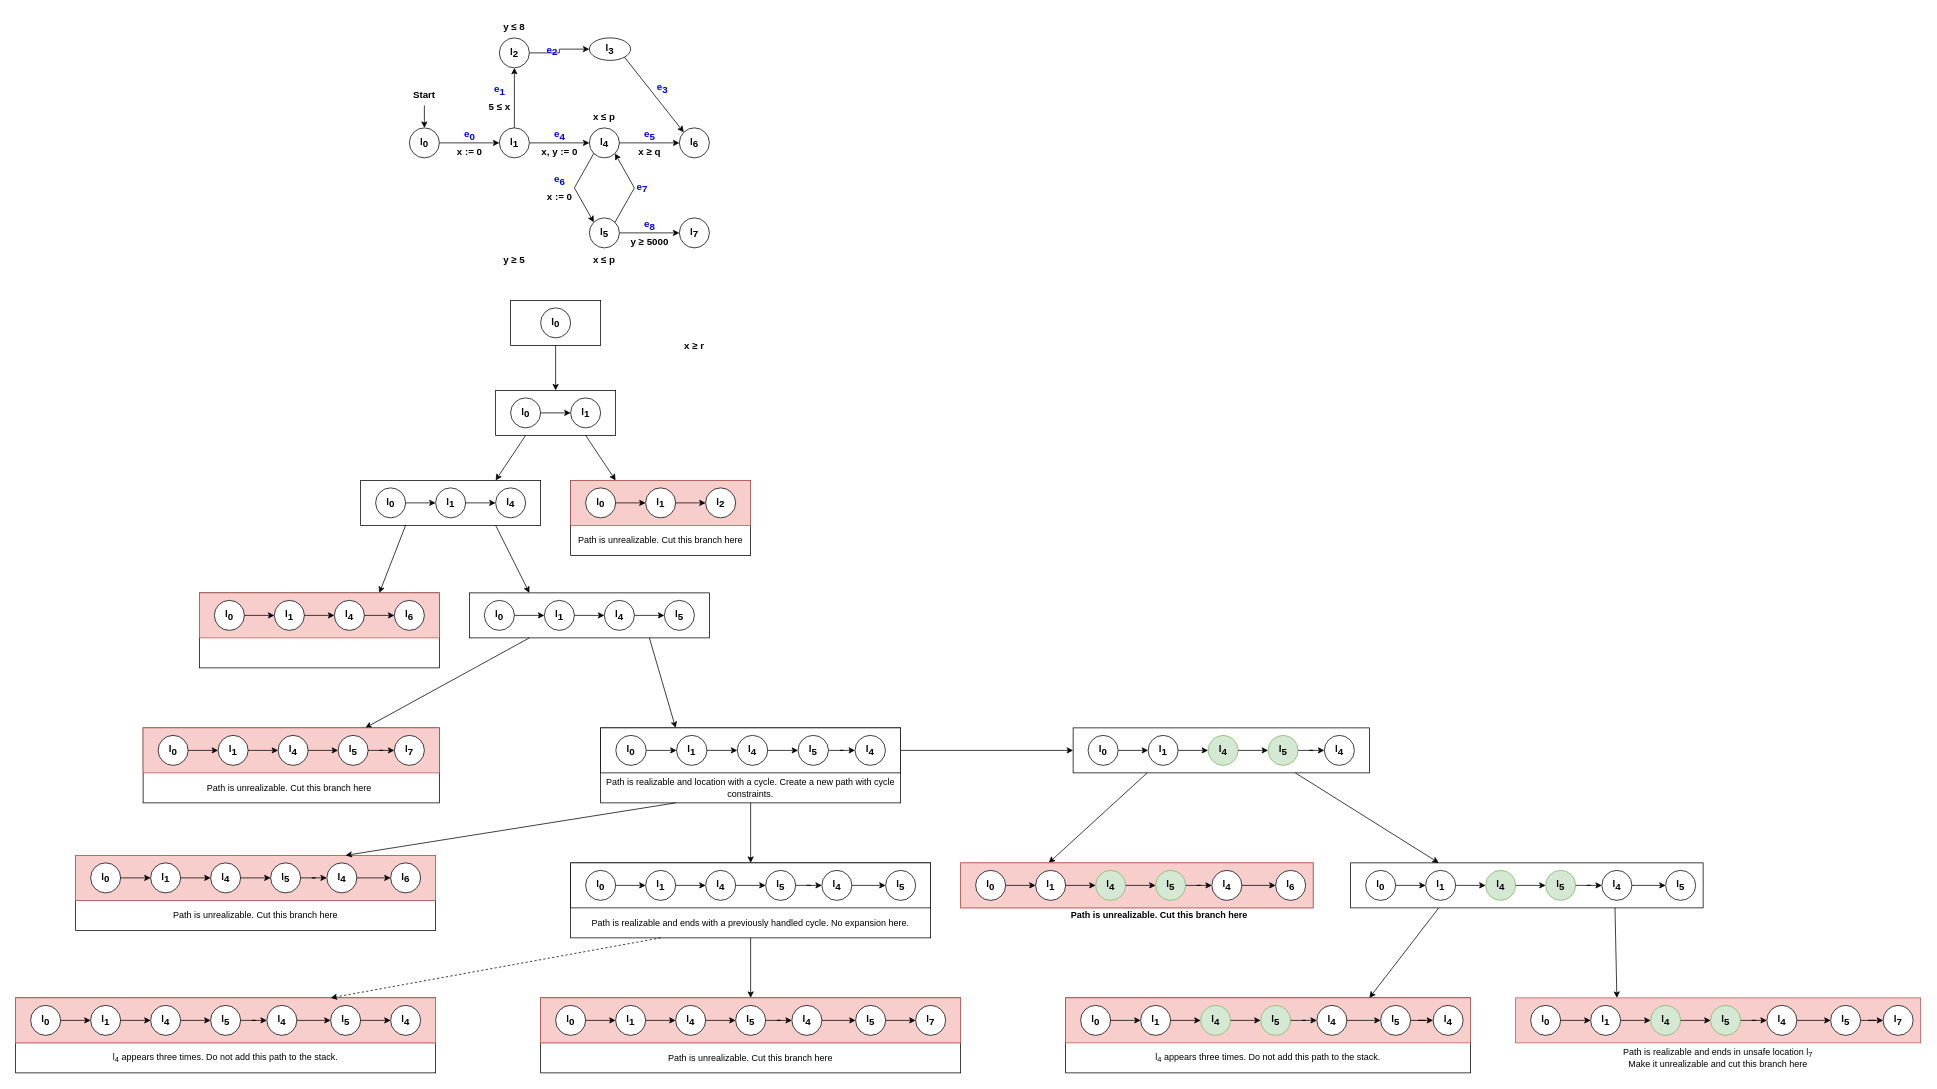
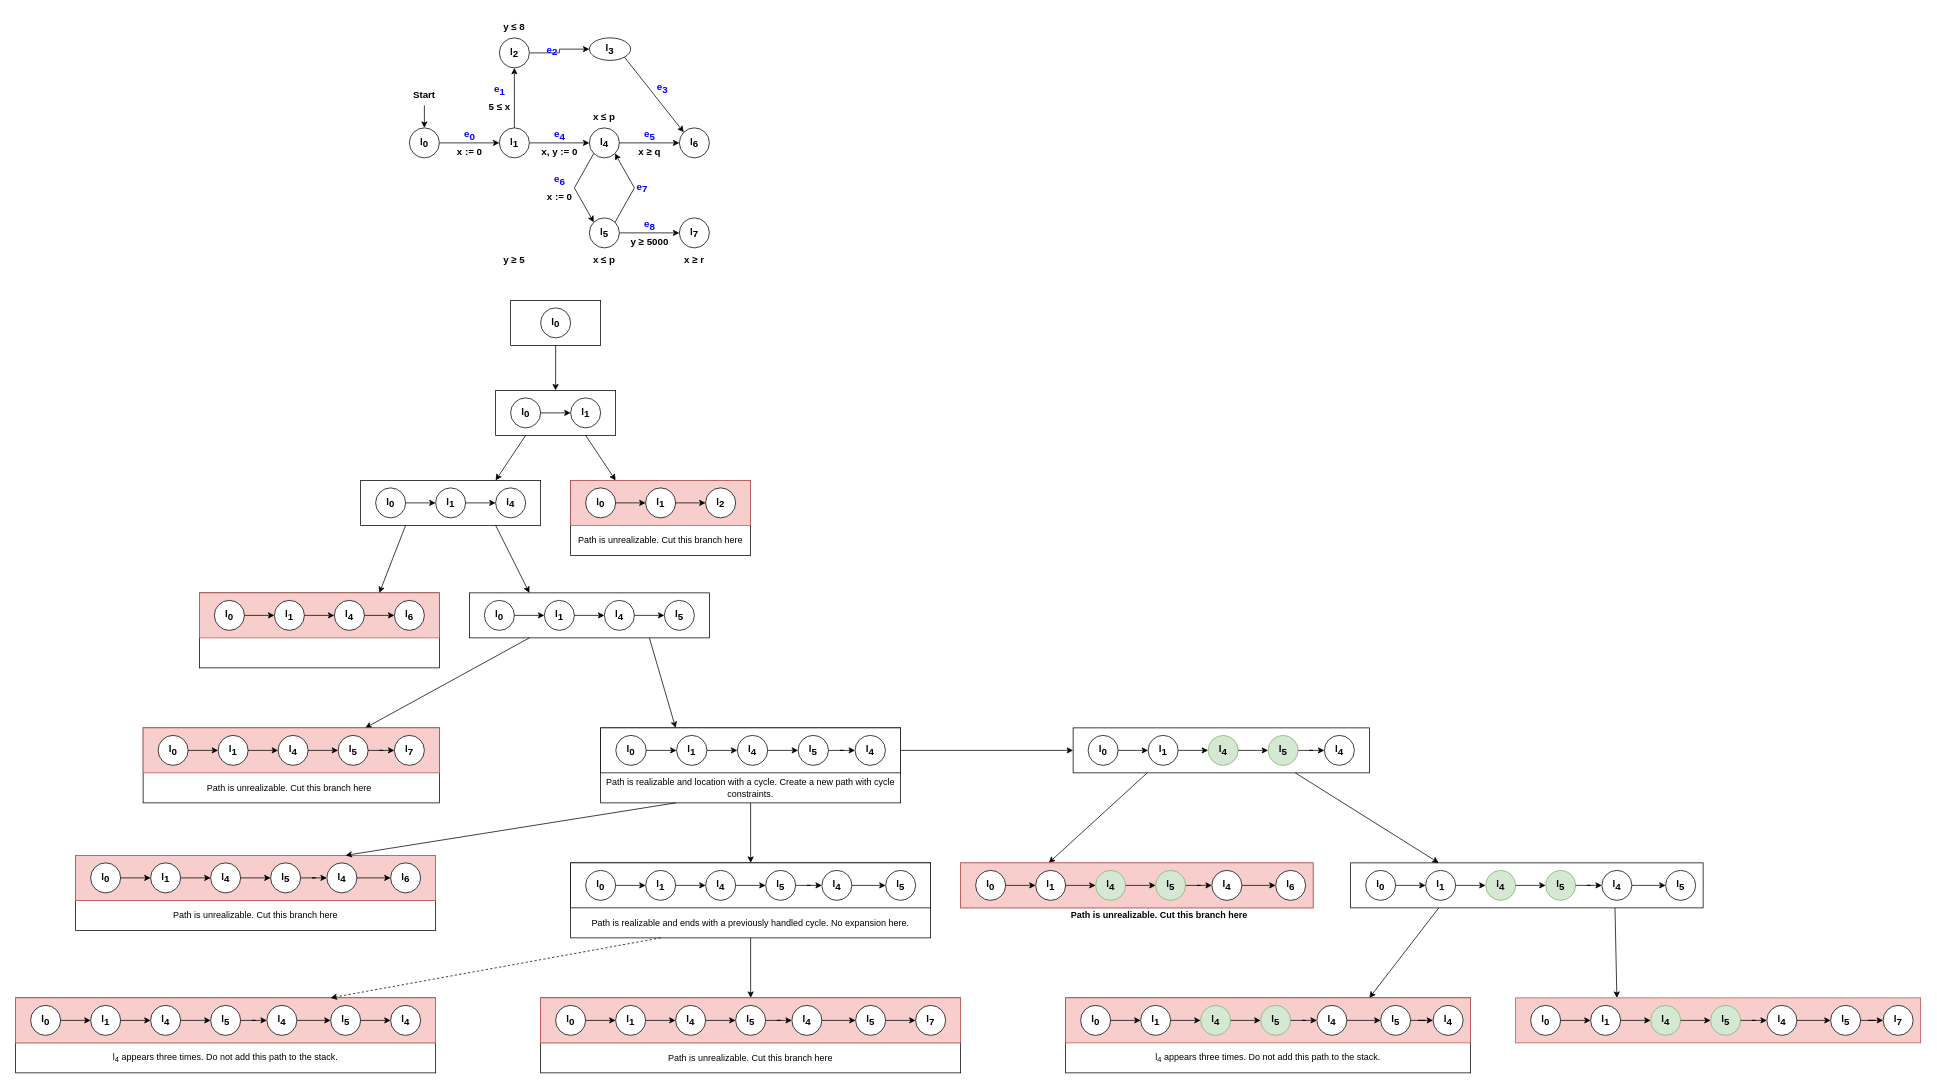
node "x ≥ r": moved (694, 345) -> (694, 259)
node "Path is realizable and ends in unsafe location l7 Make it unrealizable and cut this branch here": removed
